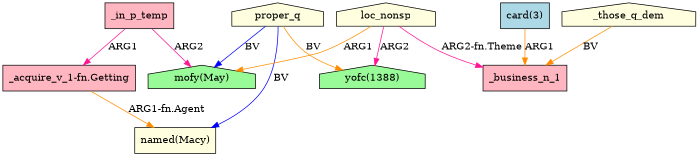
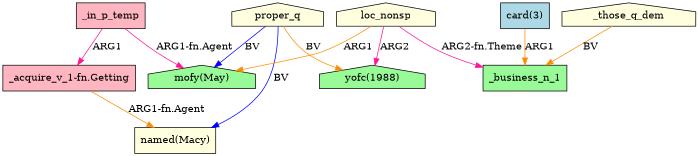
edge "_in_p_temp" -> "mofy(May)": label "ARG2" -> "ARG1-fn.Agent"
node "yofc(1388)": label "yofc(1388)" -> "yofc(1988)"
node "_business_n_1": fillcolor lightpink -> palegreen
